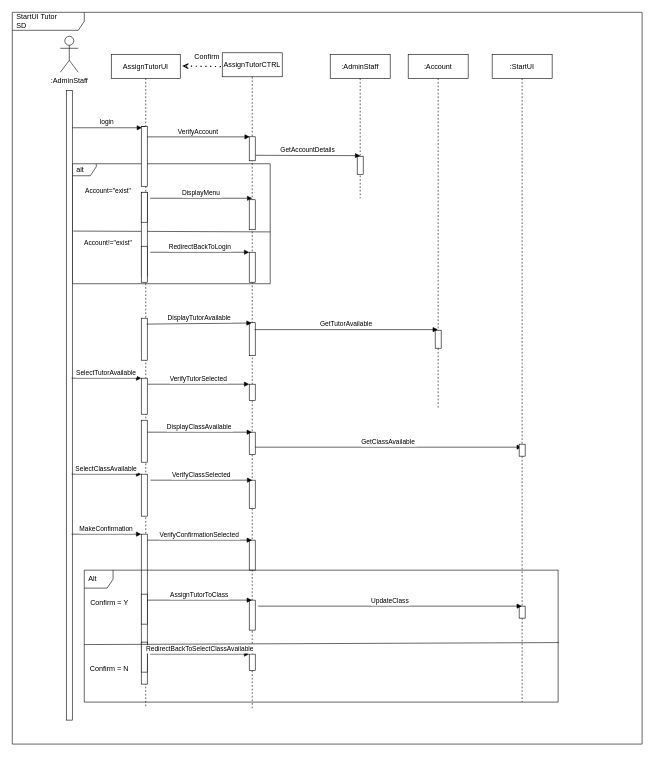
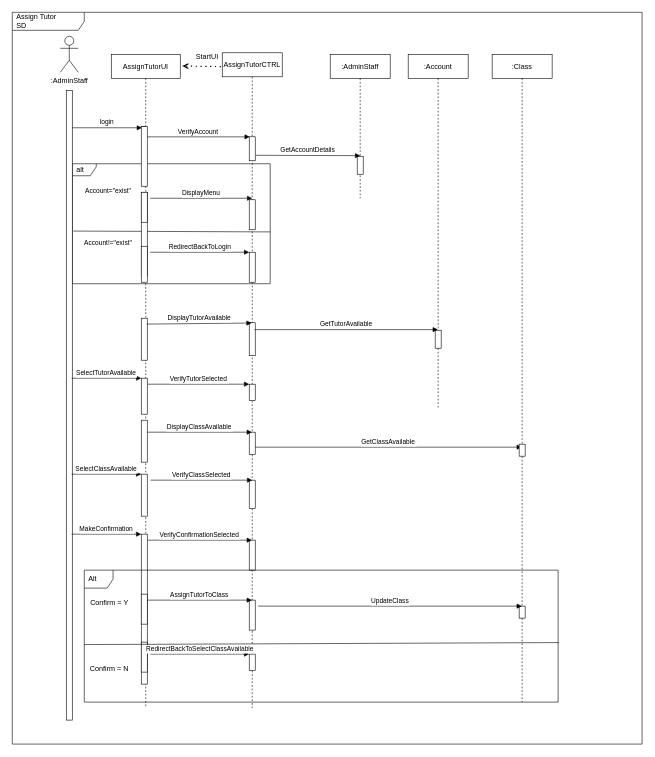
node "StartUI Tutor SD": label "StartUI Tutor SD" -> "Assign Tutor SD"
node "Confirm": label "Confirm" -> "StartUI"
node ":StartUI": label ":StartUI" -> ":Class"
